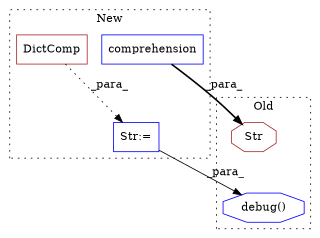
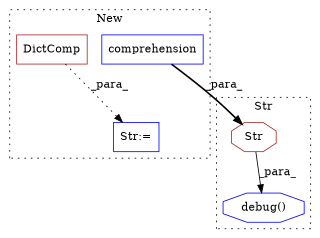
cluster "Old": label "Old" -> "Str"
edge "Str:=" -> "debug()": now "Str" -> "debug()"
